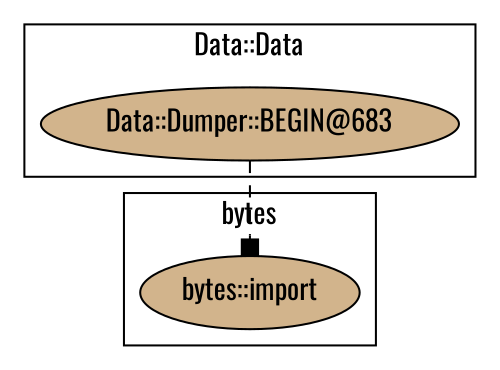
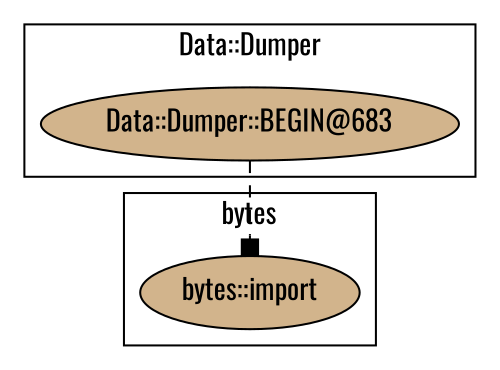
cluster "Data::Data": label "Data::Data" -> "Data::Dumper"
